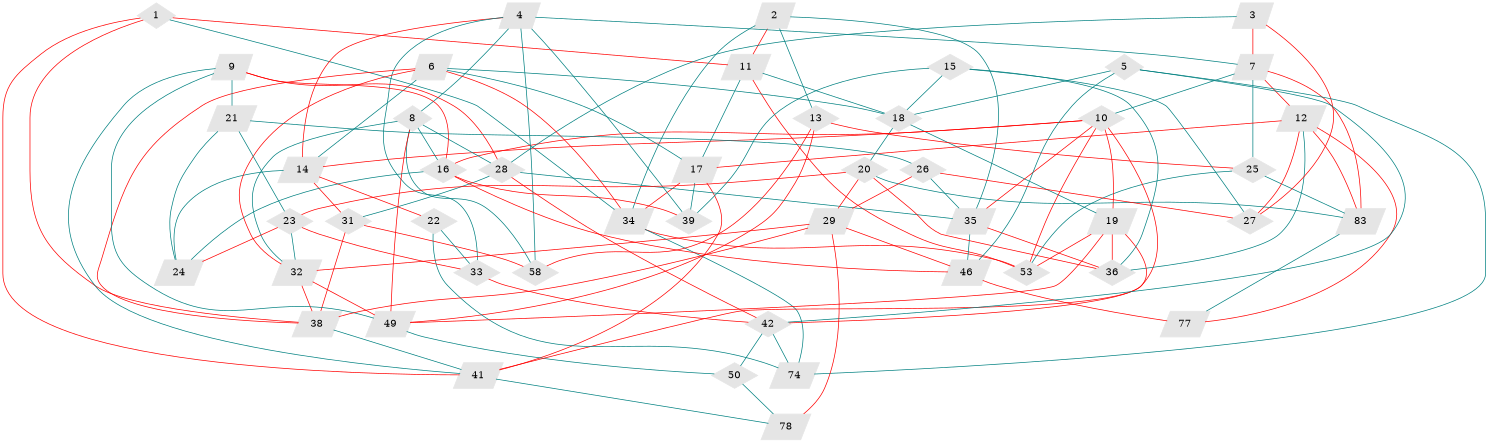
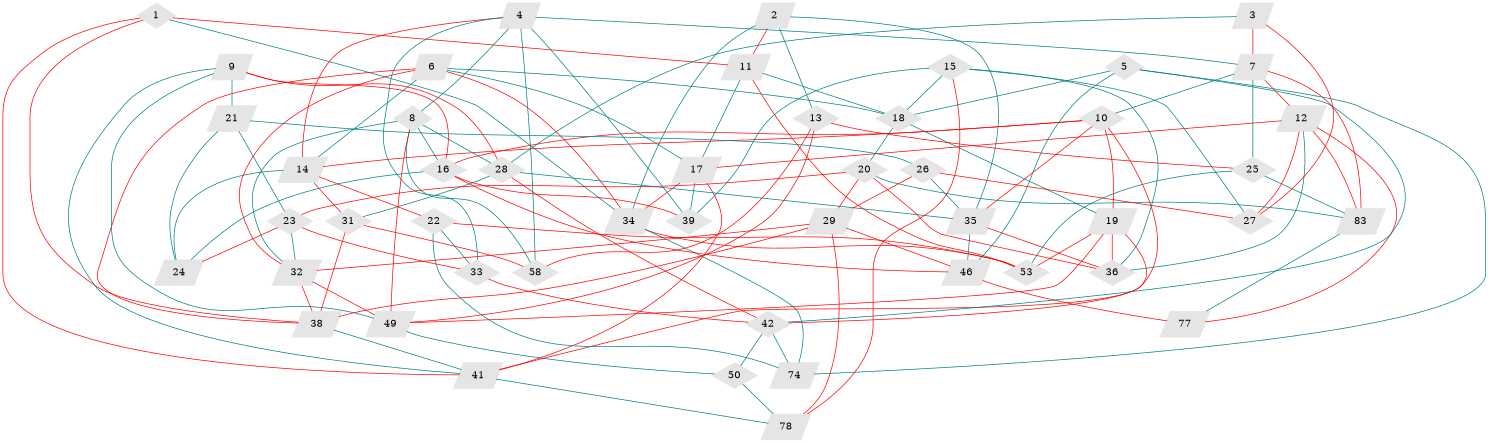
edge "10" -- "53": now "22" -- "53"
edge "15" -- "78": added
